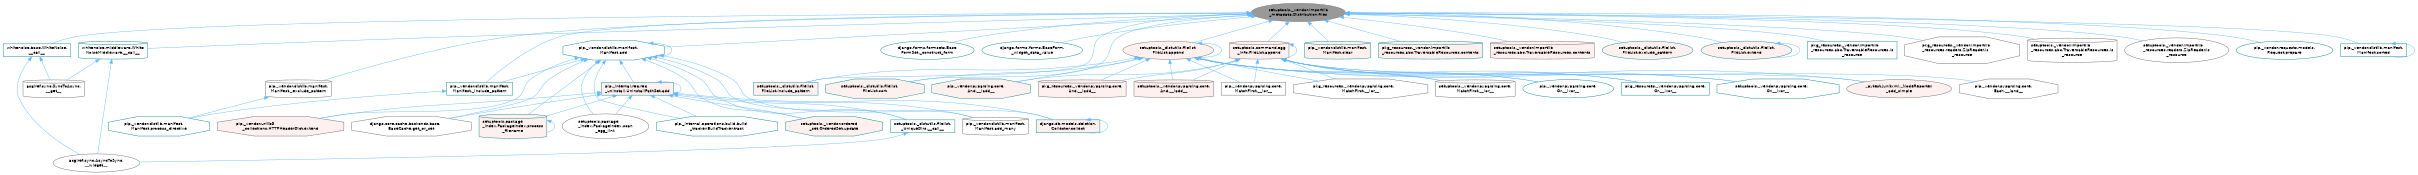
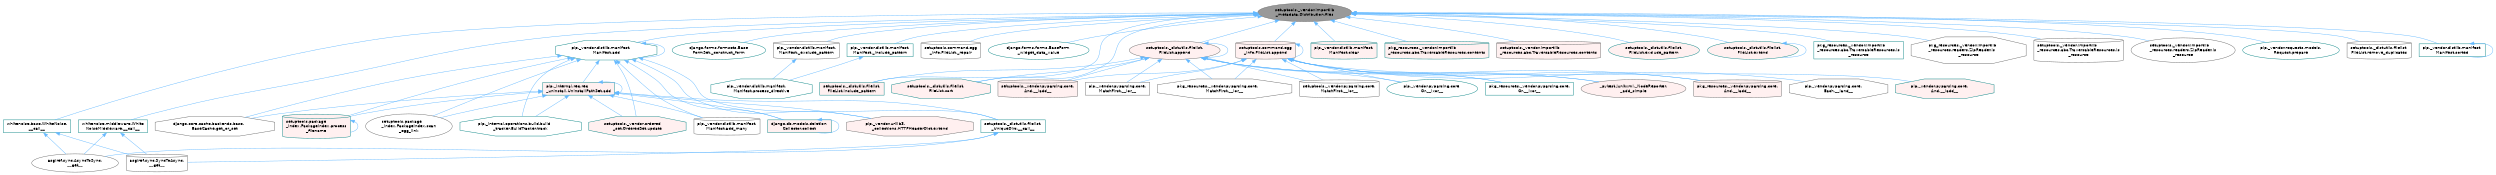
node "whitenoise.middleware.White NoiseMiddleware.__call__": shape cylinder -> box
node "setuptools.command.egg _info.FileList._repair": added
node "setuptools._distutils.filelist. FileList.remove_duplicates": added
edge "pip._vendor.pyparsing.core. And.__iadd__" -> "setuptools._distutils.filelist. FileList.append": removed
edge "pip._vendor.distlib.manifest. Manifest._include_pattern" -> "pip._vendor.distlib.manifest. Manifest.add": removed
node "setuptools._vendor.pyparsing.core. Or.__ixor__": removed
edge "asgiref.sync.SyncToAsync. __get__" -> "setuptools._distutils.filelist. _UniqueDirs.__call__": added
node "asgiref.sync.AsyncToSync. __widget__": label "asgiref.sync.AsyncToSync. __widget__" -> "asgiref.sync.AsyncToSync. __get__"
